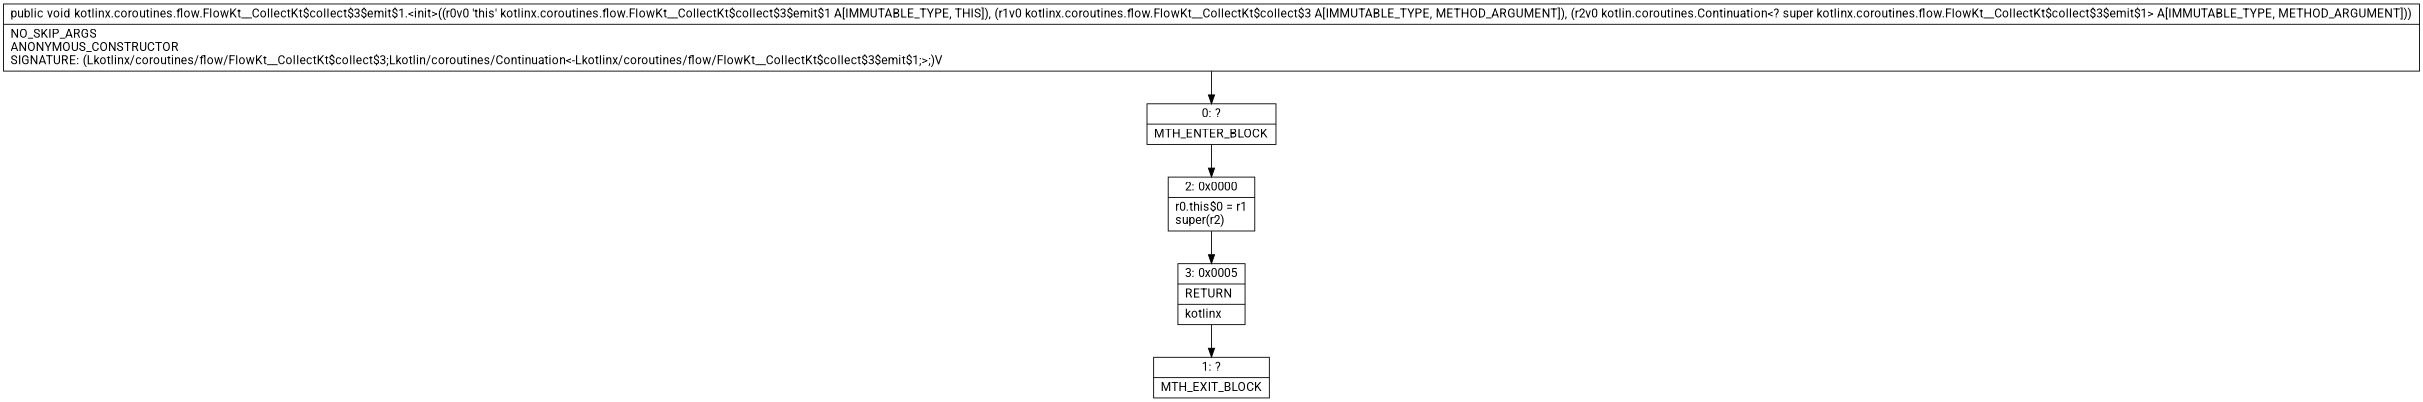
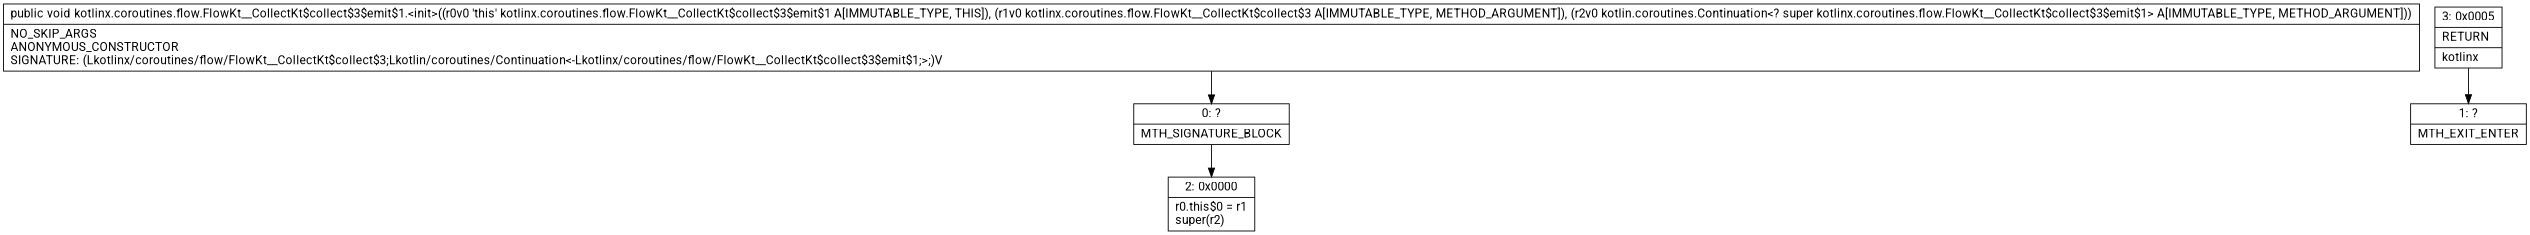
node "0: ?": text "MTH_ENTER_BLOCK" -> "MTH_SIGNATURE_BLOCK"
edge "2: 0x0000" -> "3: 0x0005": removed
node "1: ?": text "MTH_EXIT_BLOCK" -> "MTH_EXIT_ENTER"
